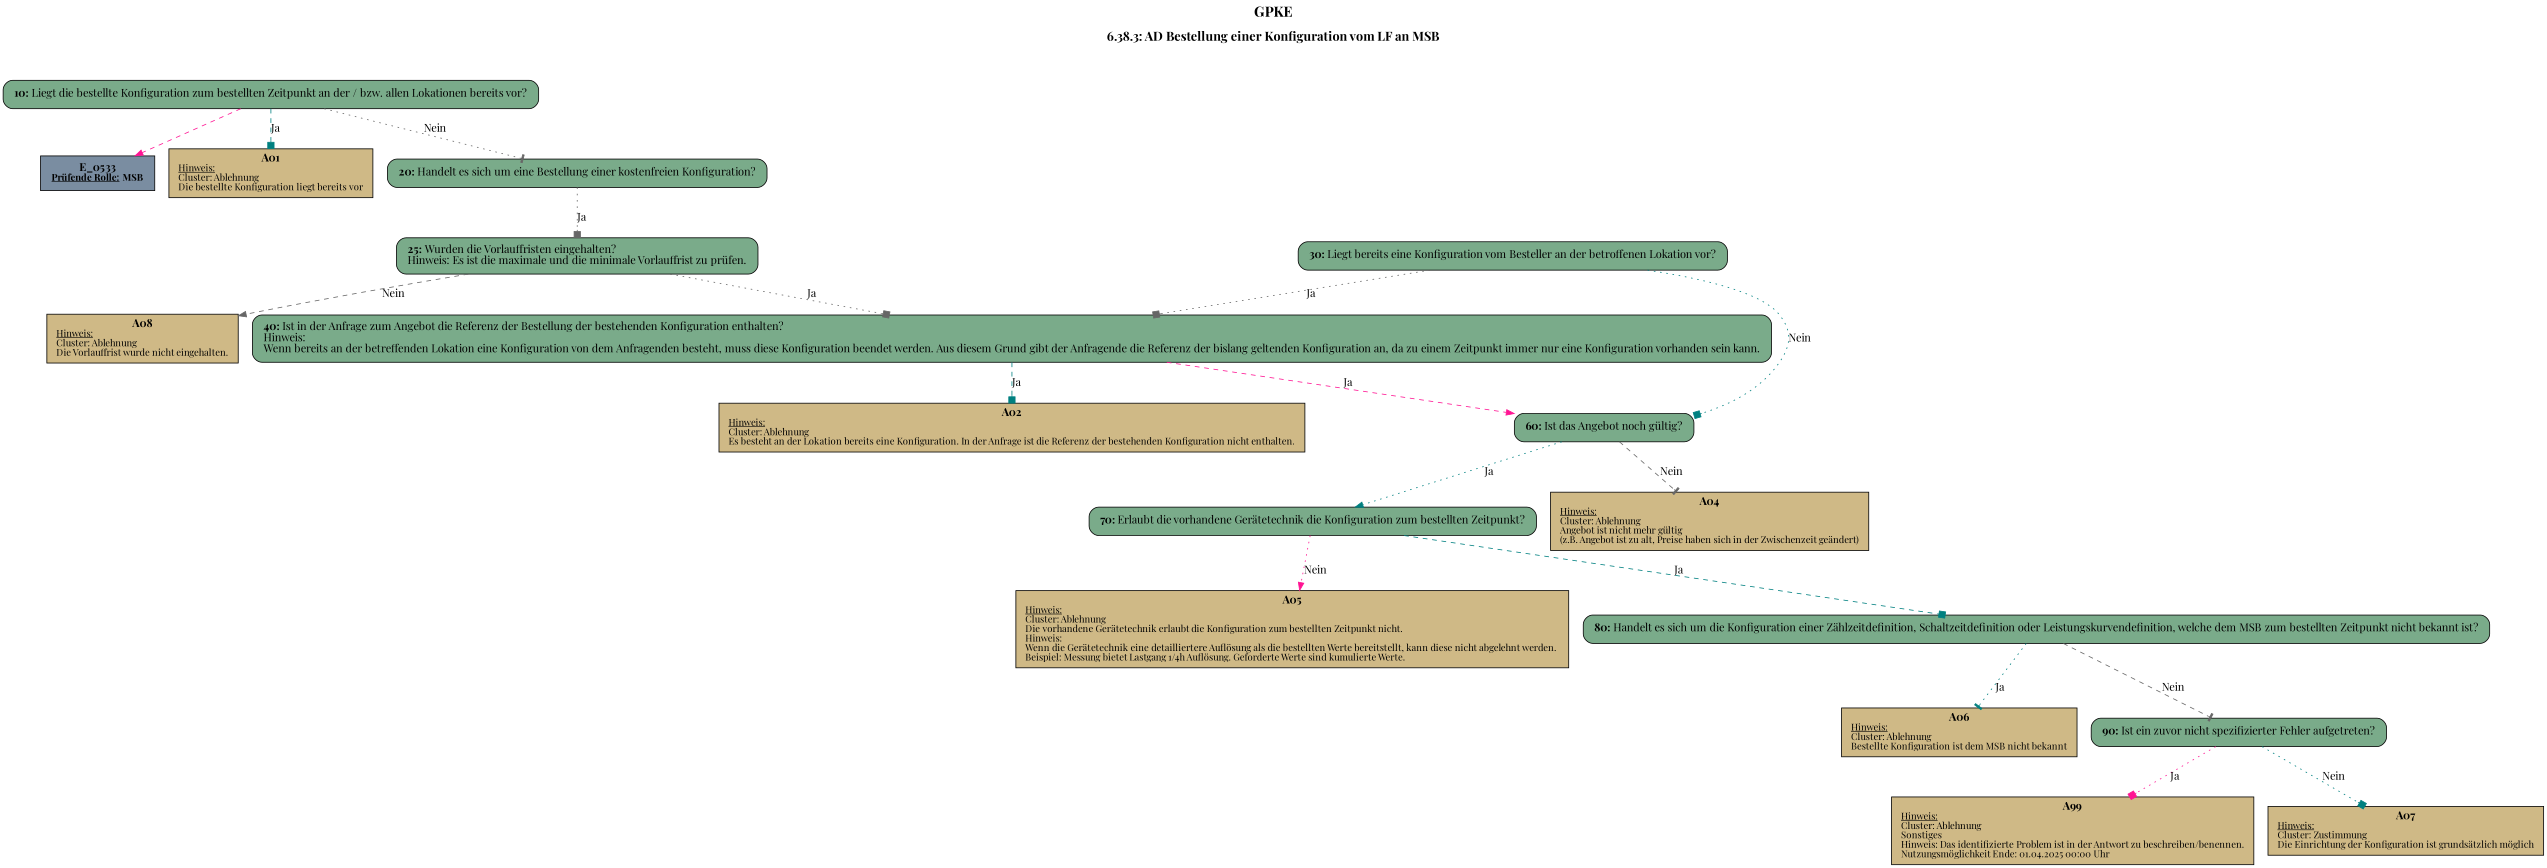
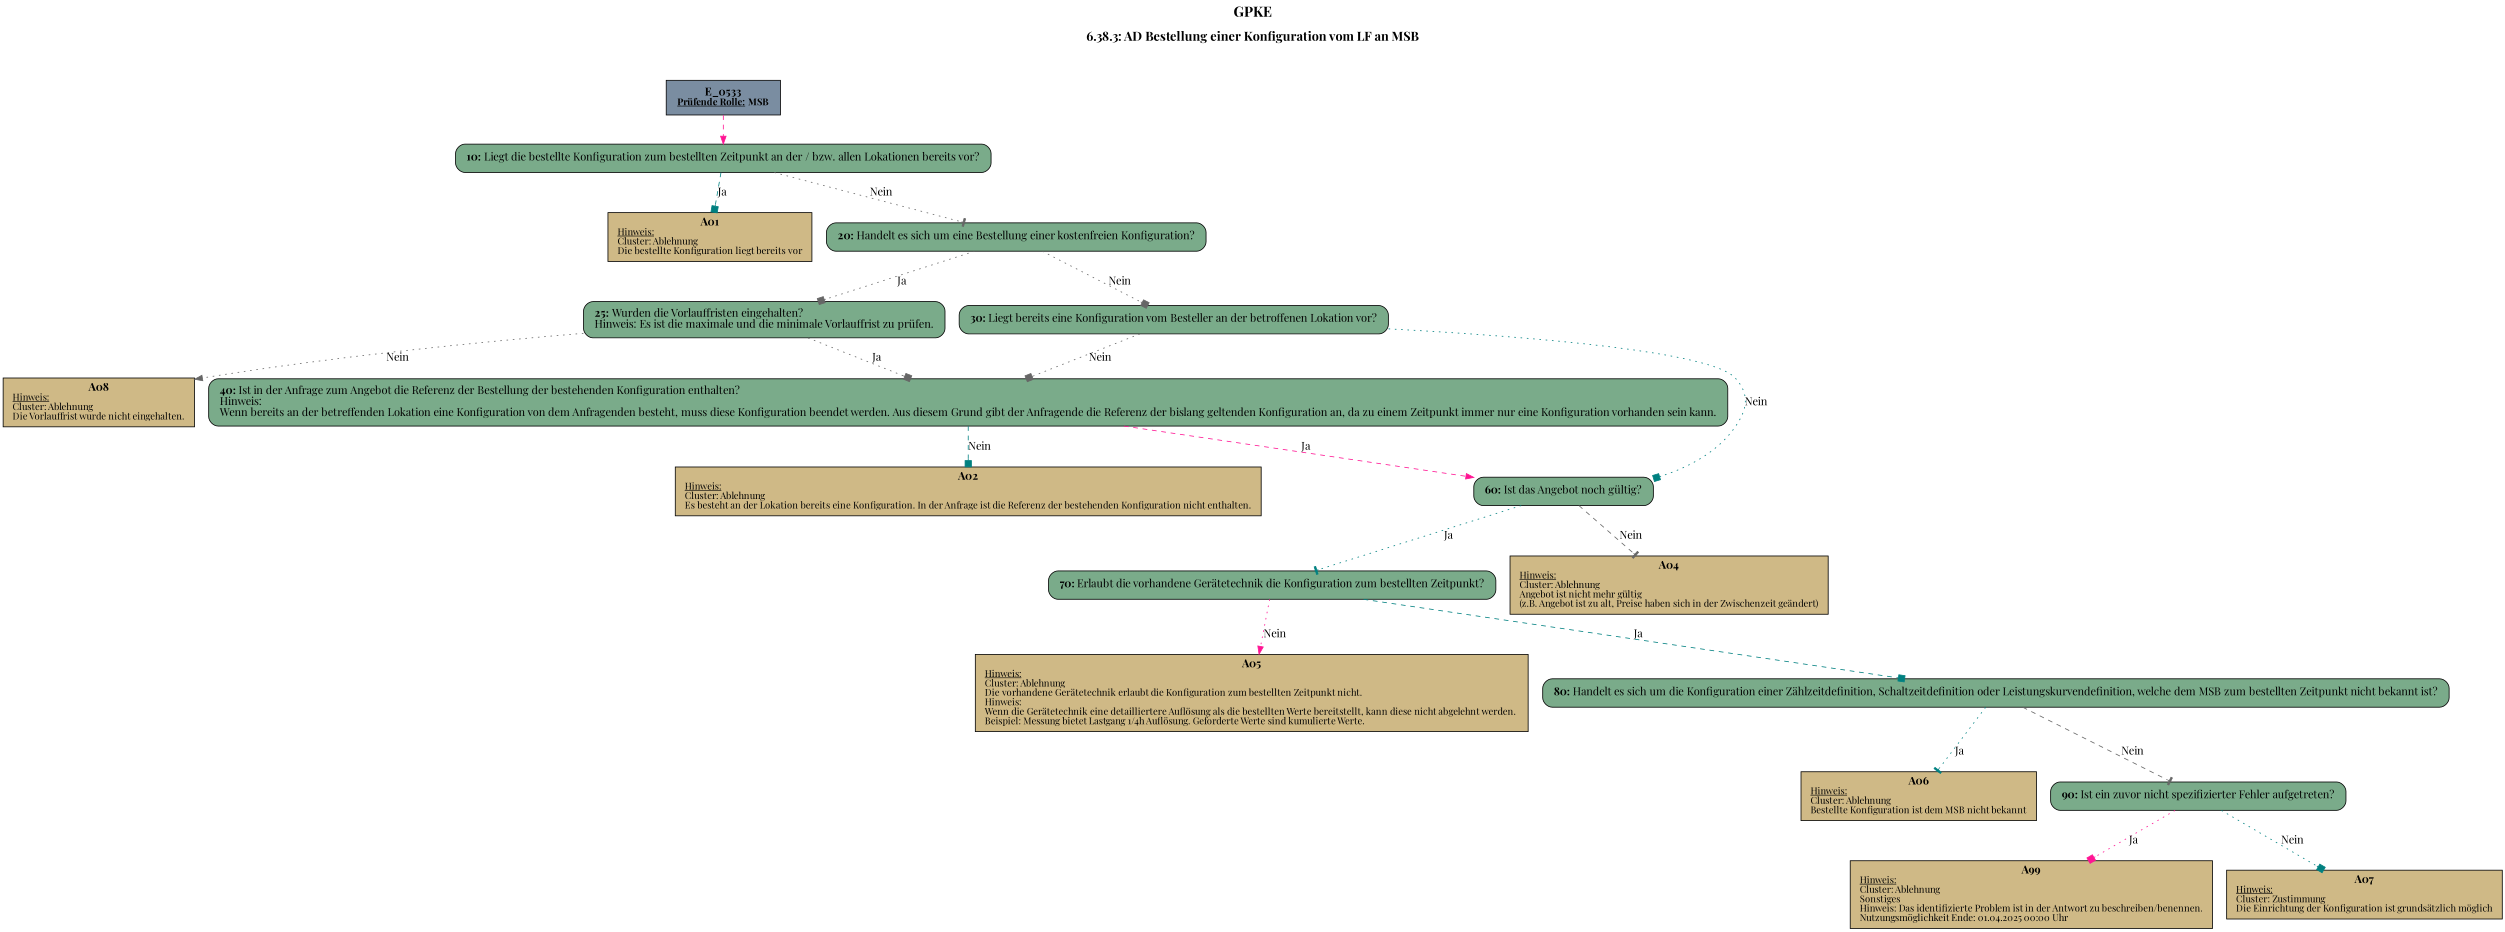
edge "10:" -> "E_0533": reversed
edge "20:" -> "30:": added, label "Nein"
edge "25:" -> "A08": style dashed -> dotted
edge "30:" -> "40:": label "Ja" -> "Nein"
edge "40:" -> "A02": label "Ja" -> "Nein"
edge "60:" -> "70:": arrowhead normal -> tee
